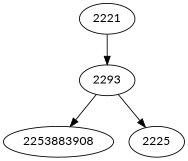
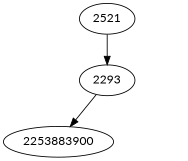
node "2221": label "2221" -> "2521"
node "2253883908": label "2253883908" -> "2253883900"
node "2225": removed
